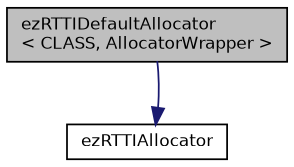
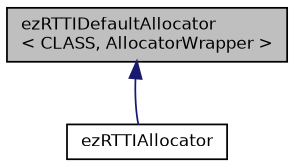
edge "ezRTTIDefaultAllocator < CLASS, AllocatorWrapper >" -> "ezRTTIAllocator": reversed
